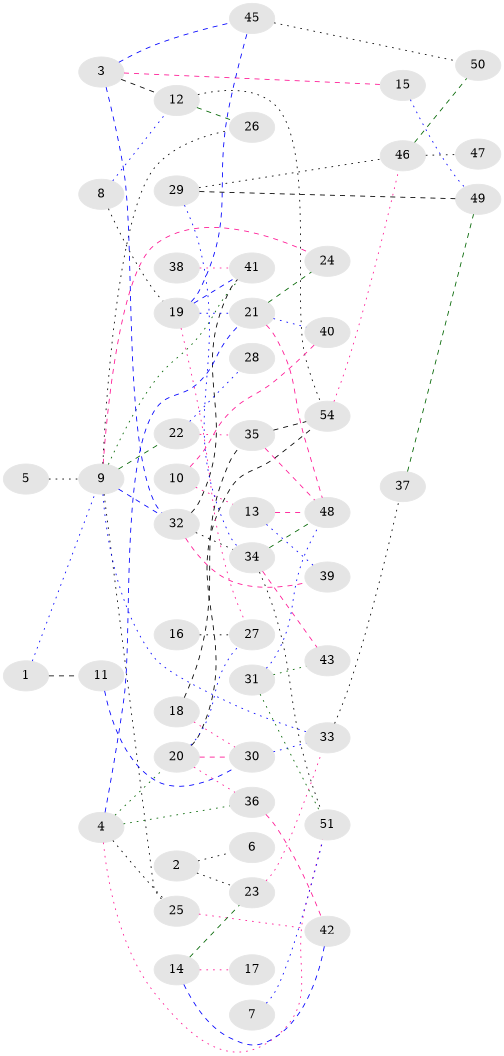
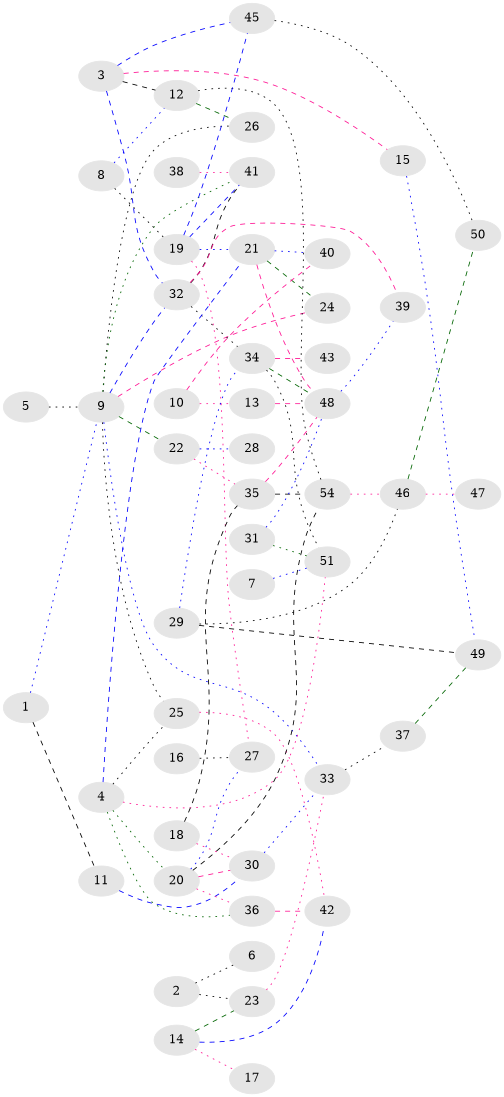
edge "47" -- "46": color black -> deeppink
edge "13" -- "39": now "48" -- "39"
edge "43" -- "31": removed
